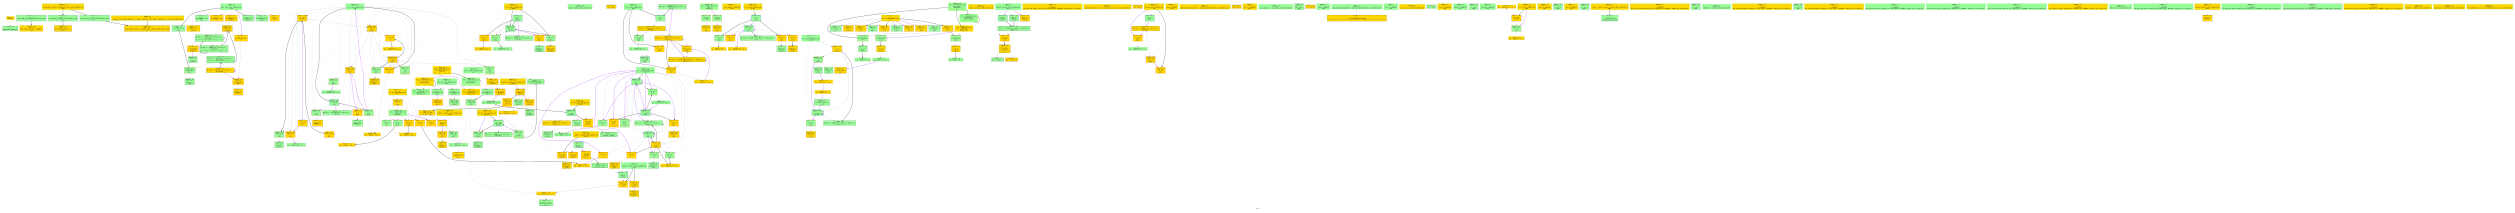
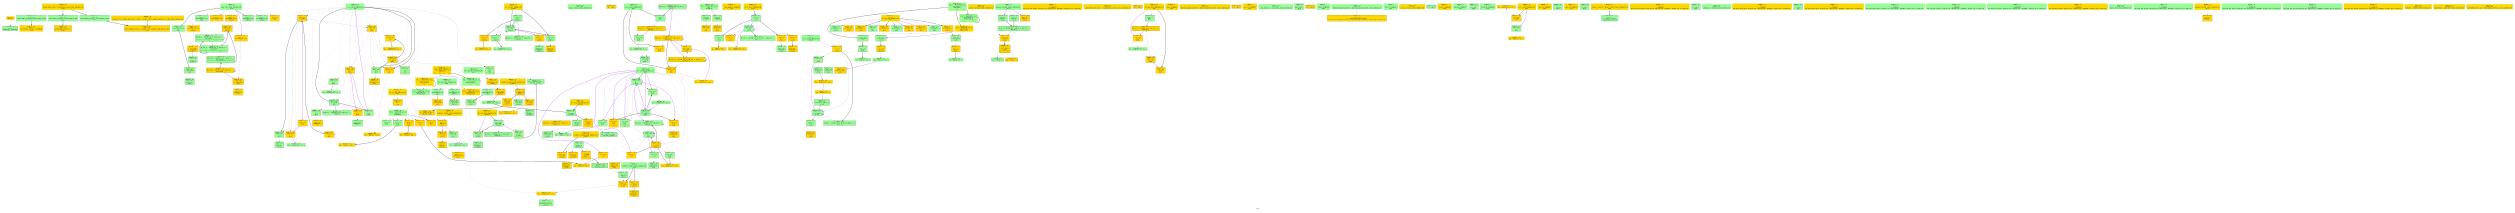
edge "NodeID: 48" -> "NodeID: 171": style dashed -> bold
